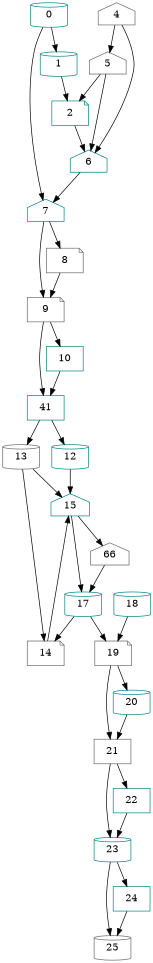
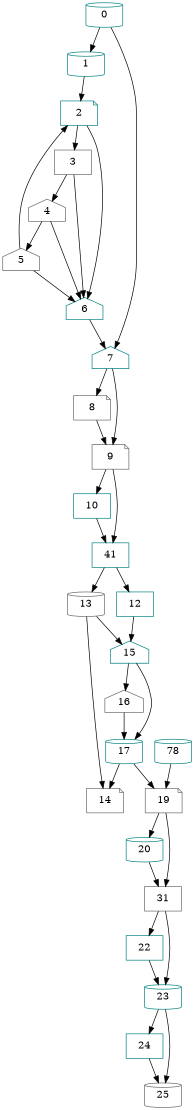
node "3": added
node "12": shape cylinder -> box
node "66": label "66" -> "16"
edge "14" -> "15": removed
node "18": label "18" -> "78"
node "21": label "21" -> "31"
